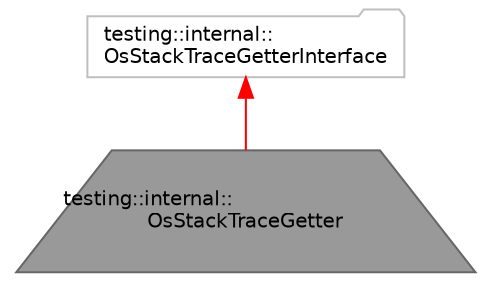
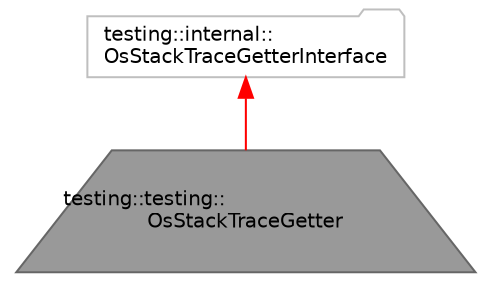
node "testing::internal:: OsStackTraceGetter": label "testing::internal:: OsStackTraceGetter" -> "testing::testing:: OsStackTraceGetter"
